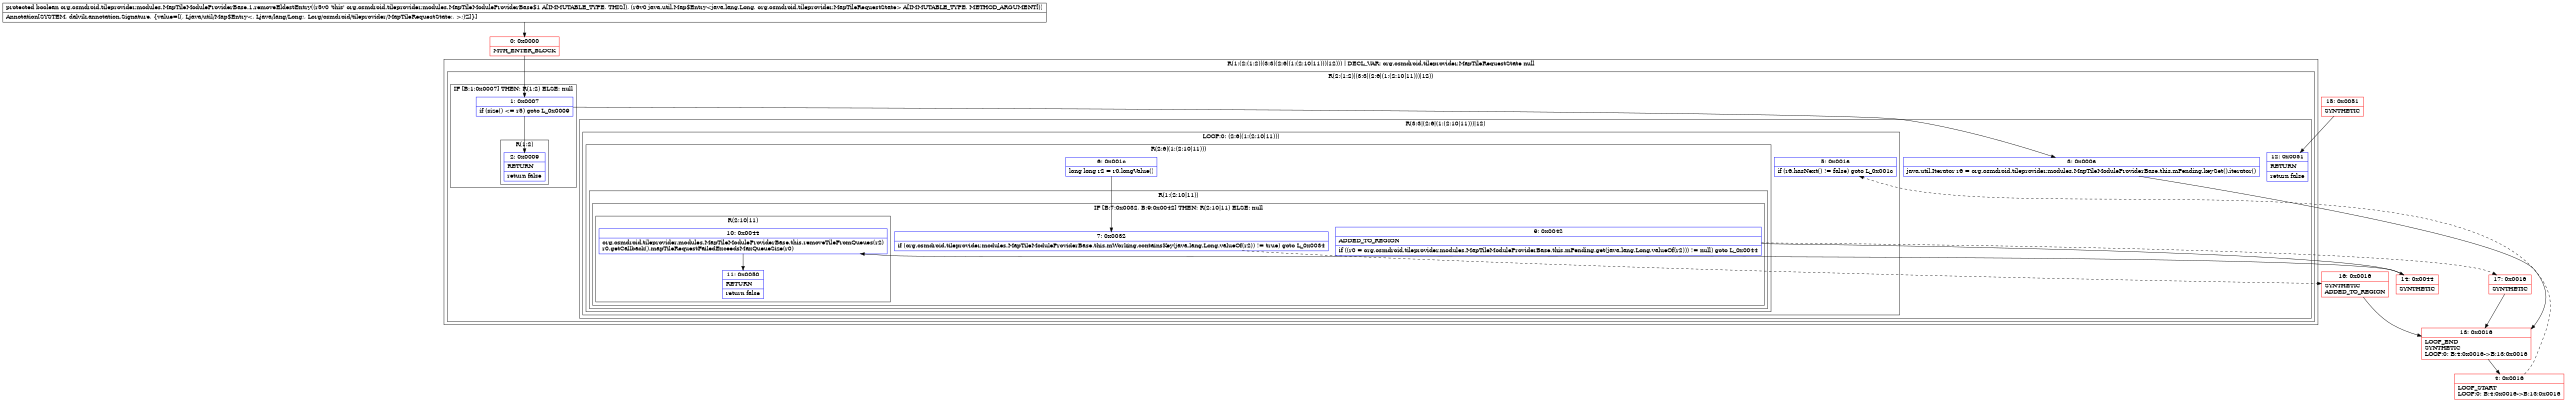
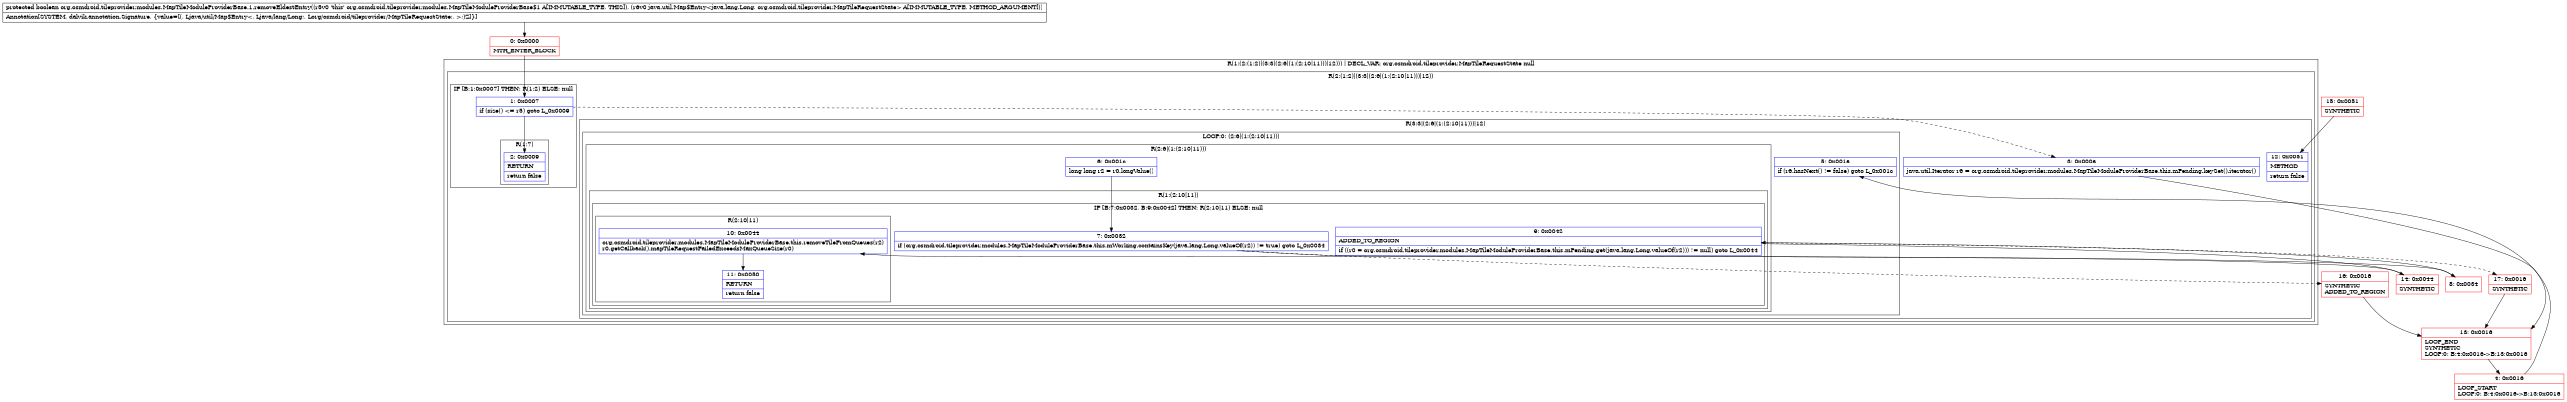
edge "1: 0x0007" -> "3: 0x000a": style solid -> dashed
cluster "R(1:2)": label "R(1:2)" -> "R(1:7)"
node "12: 0x0051": text "RETURN" -> "METHOD"
edge "4: 0x0016" -> "5: 0x001a": style dashed -> solid
node "8: 0x0034": added
